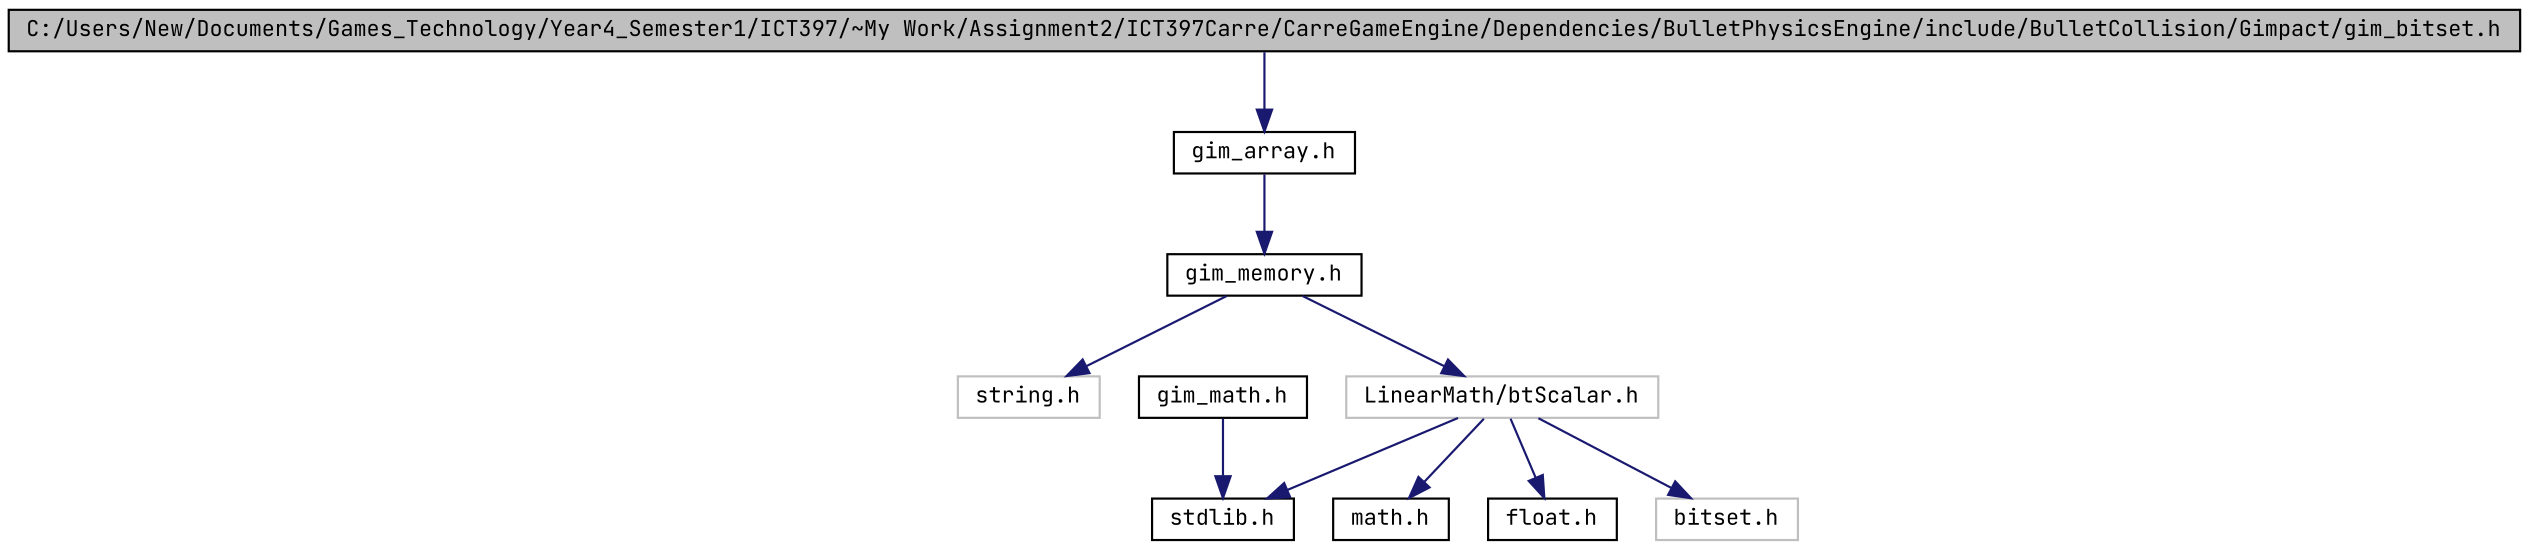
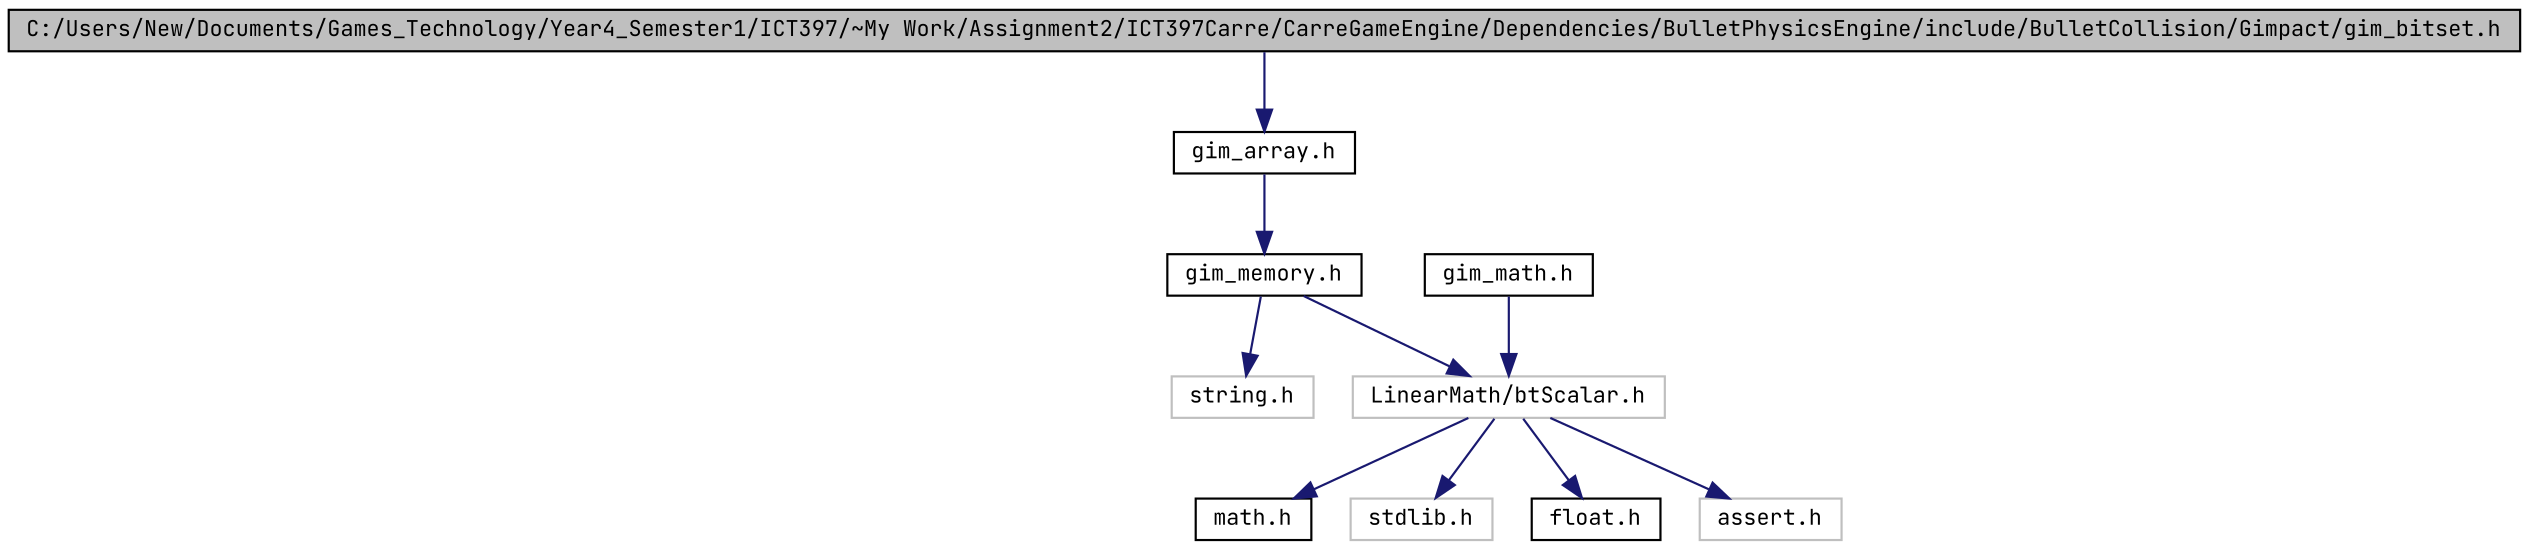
edge "gim_math.h" -> "stdlib.h": now "gim_math.h" -> "LinearMath/btScalar.h"
node "stdlib.h": color black -> grey75
node "bitset.h": label "bitset.h" -> "assert.h"
